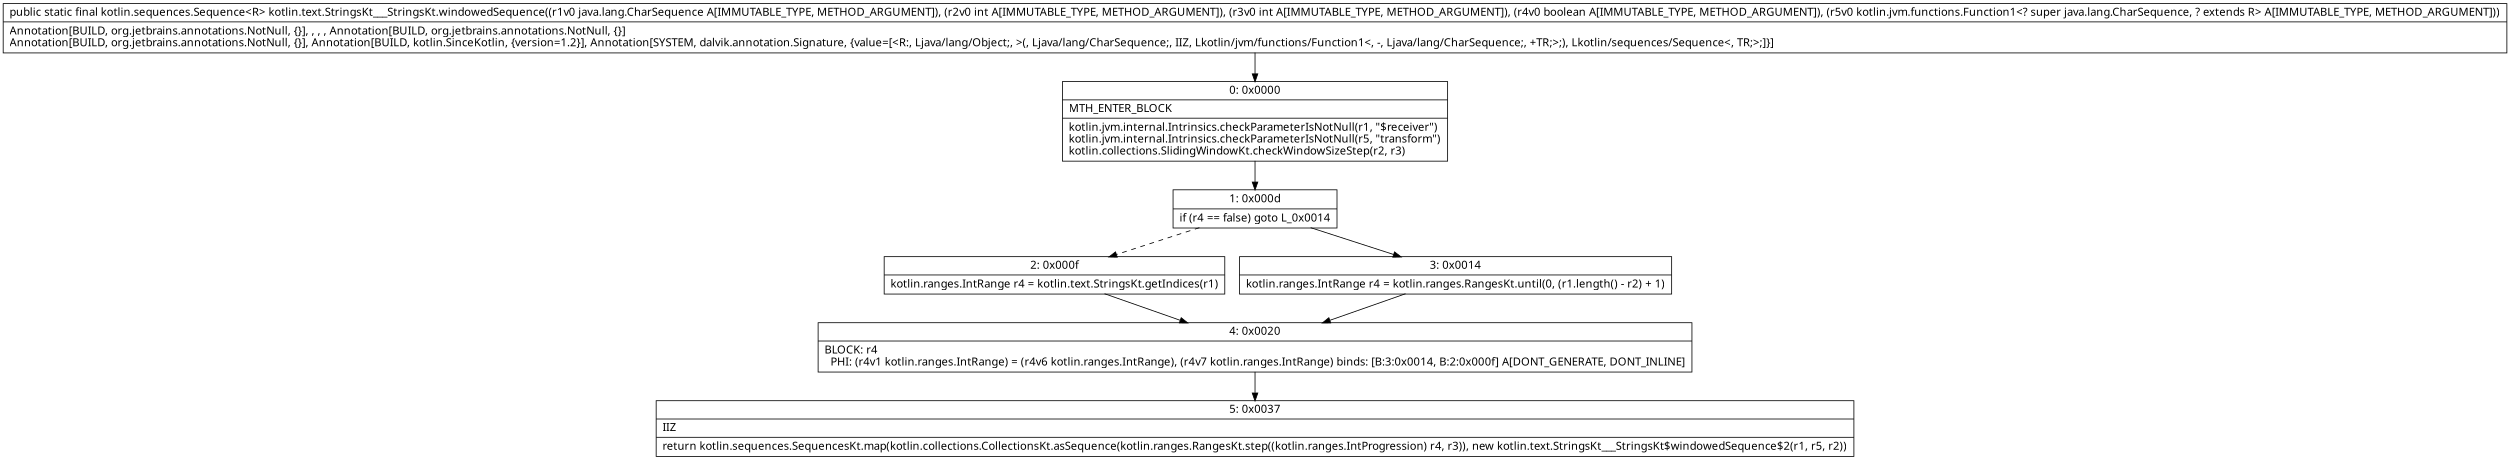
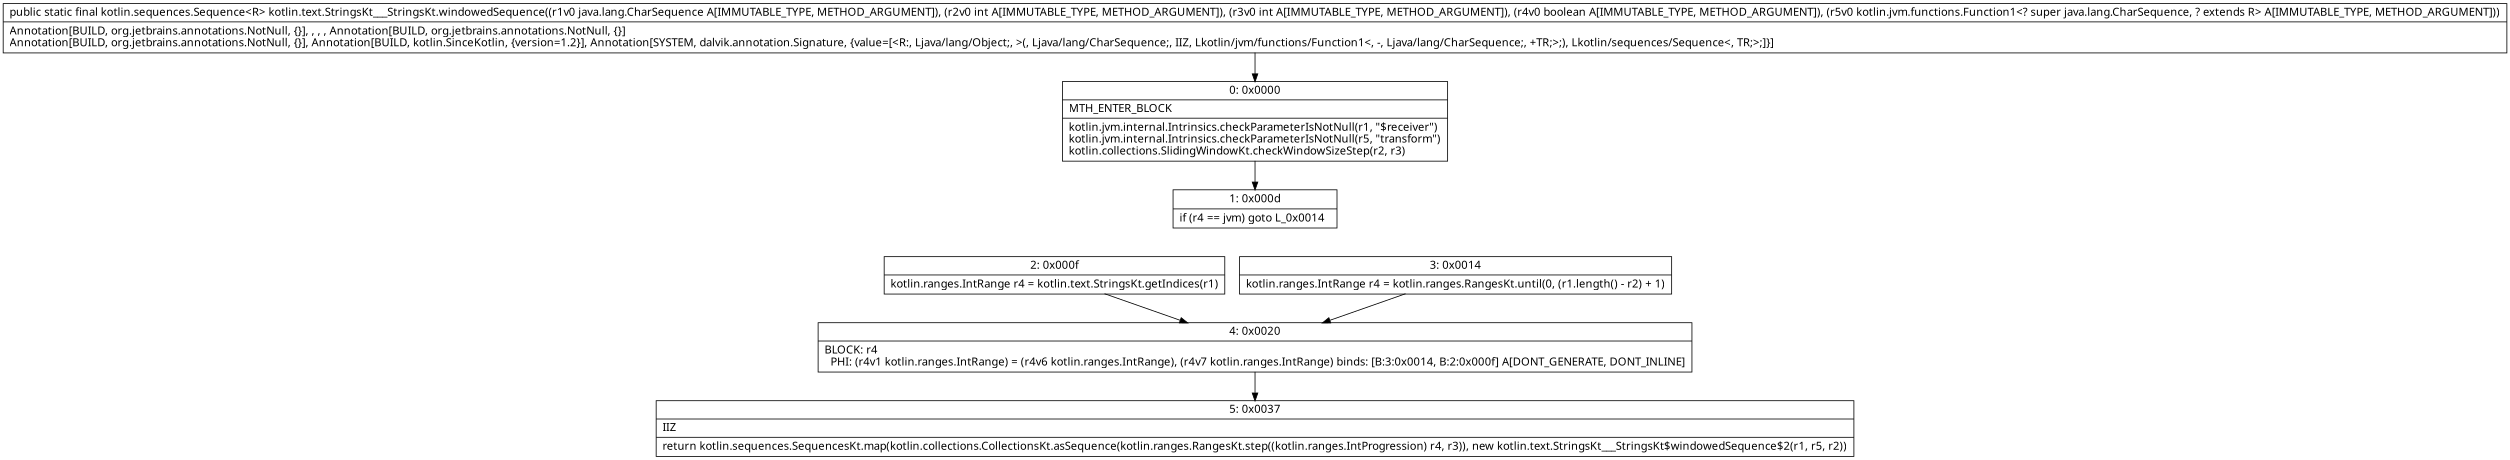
node "1: 0x000d": text "if (r4 == false) goto L_0x0014" -> "if (r4 == jvm) goto L_0x0014"
edge "1: 0x000d" -> "2: 0x000f": removed
edge "1: 0x000d" -> "3: 0x0014": removed
